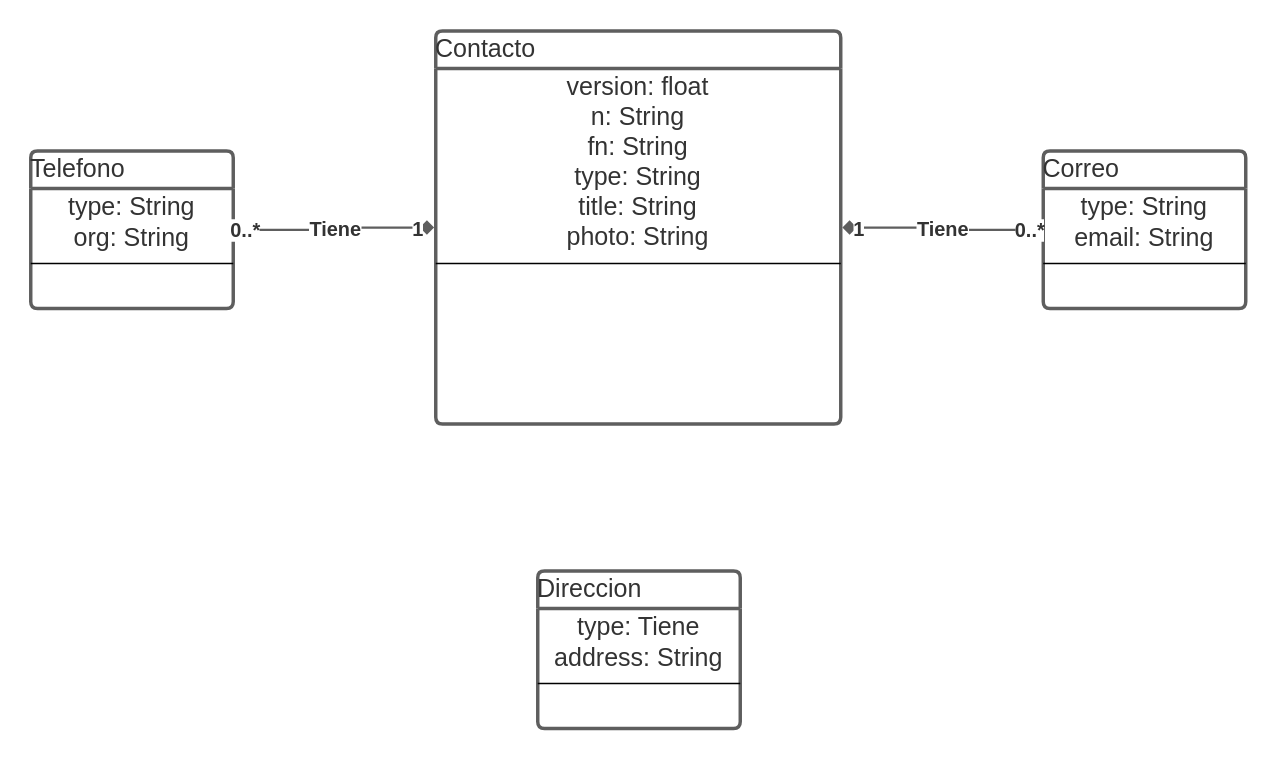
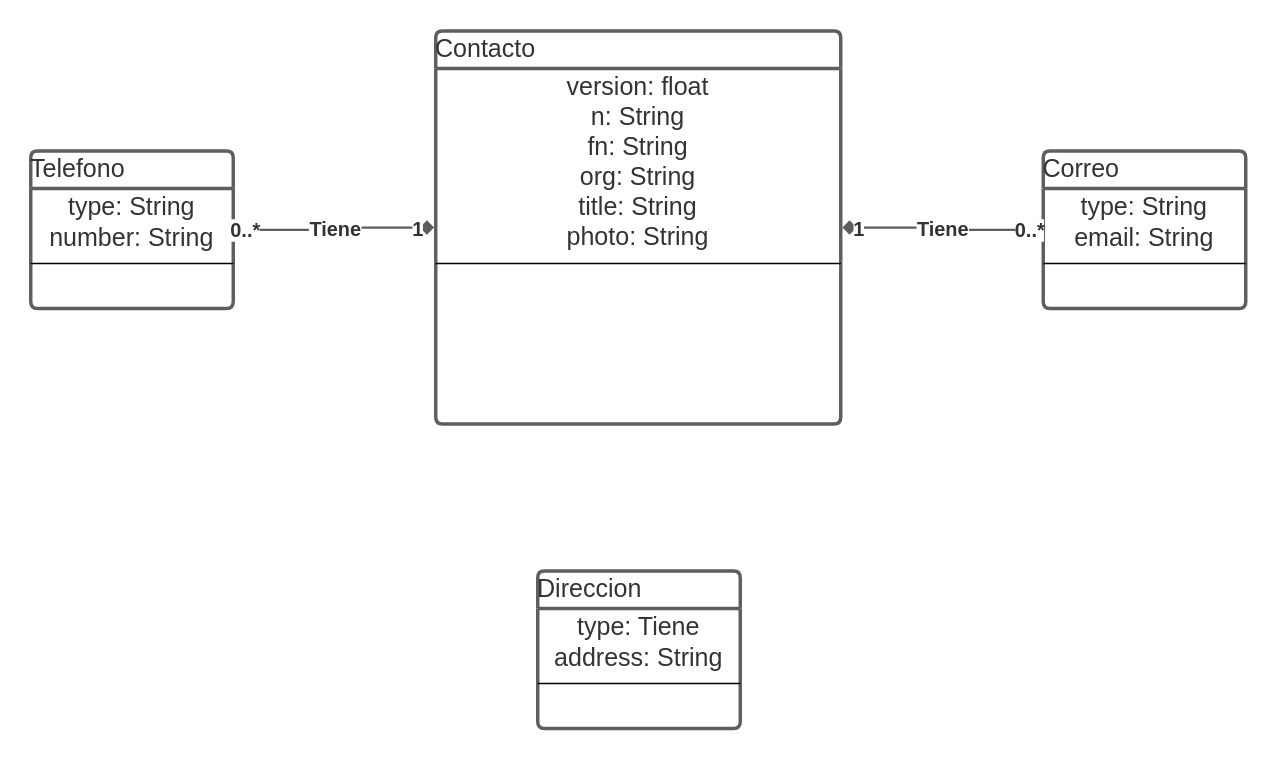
node "version: float n: String fn: String type: String title: String photo: String tels: ArrayList<Telefono> adrs: ArrayList<Direccion> emails: ArrayList<Correo> rev: Timestamp": label "version: float n: String fn: String type: String title: String photo: String tels: ArrayList<Telefono> adrs: ArrayList<Direccion> emails: ArrayList<Correo> rev: Timestamp" -> "version: float n: String fn: String org: String title: String photo: String tels: ArrayList<Telefono> adrs: ArrayList<Direccion> emails: ArrayList<Correo> rev: Timestamp"
node "type: String org: String": label "type: String org: String" -> "type: String number: String"
